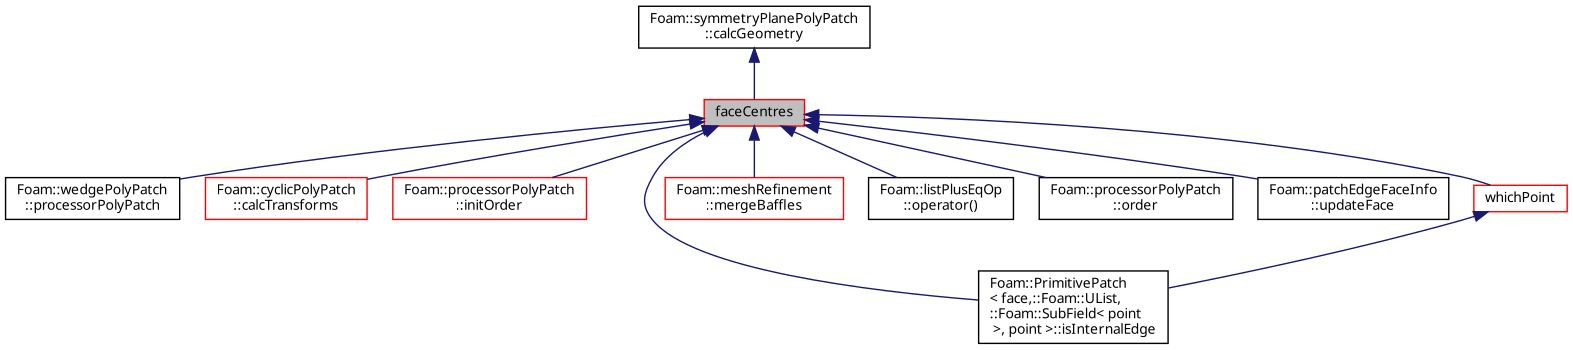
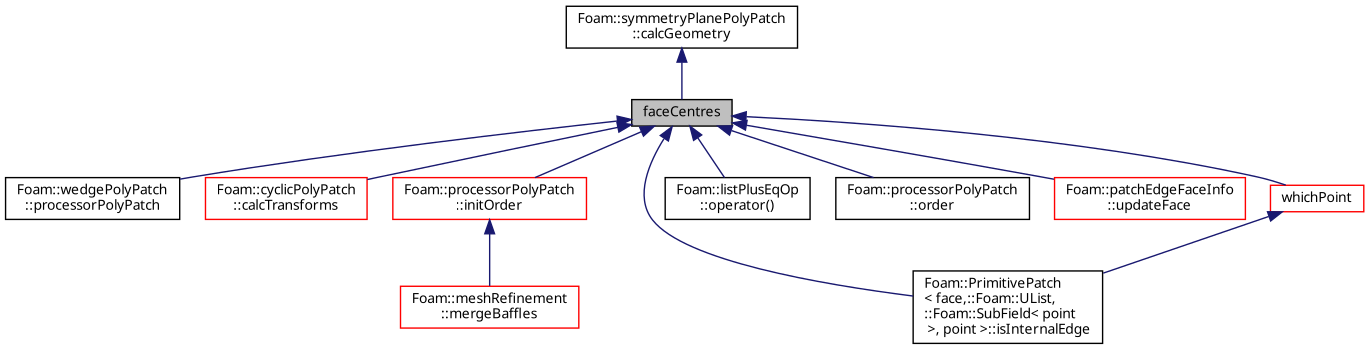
node "faceCentres": color red -> black
edge "Foam::meshRefinement ::mergeBaffles" -> "faceCentres": now "Foam::meshRefinement ::mergeBaffles" -> "Foam::processorPolyPatch ::initOrder"
node "Foam::patchEdgeFaceInfo ::updateFace": color black -> red
